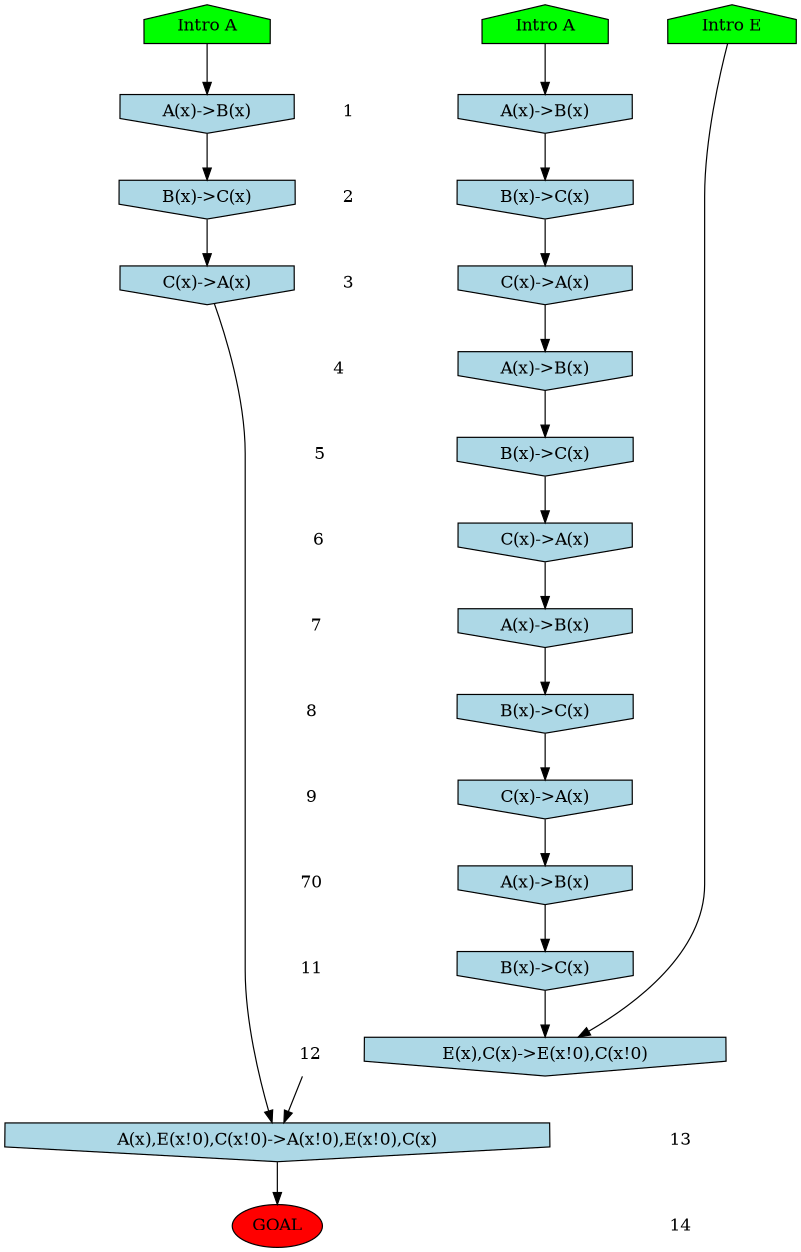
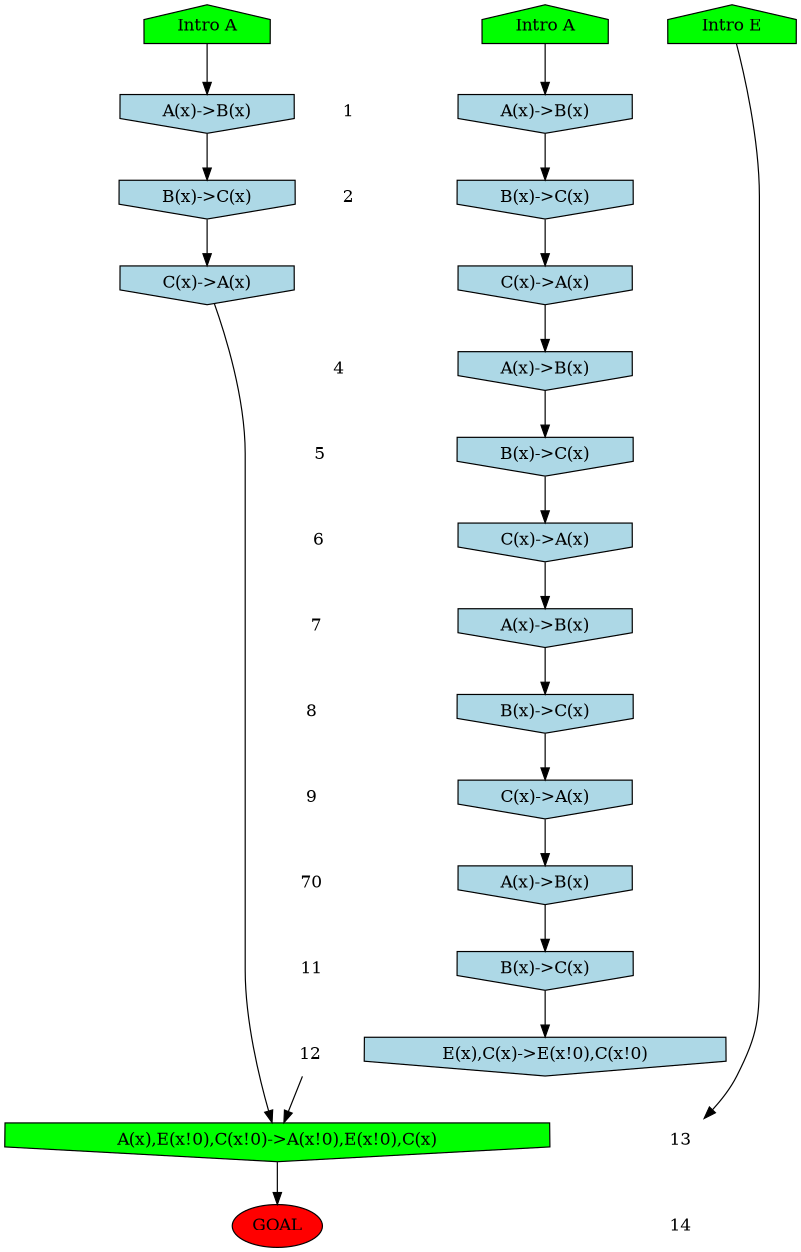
node "3": removed
edge "Intro E" -> "E(x),C(x)->E(x!0),C(x!0)": now "Intro E" -> "13"
node "A(x),E(x!0),C(x!0)->A(x!0),E(x!0),C(x)": fillcolor lightblue -> green
